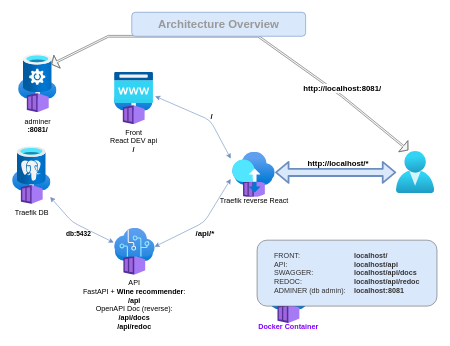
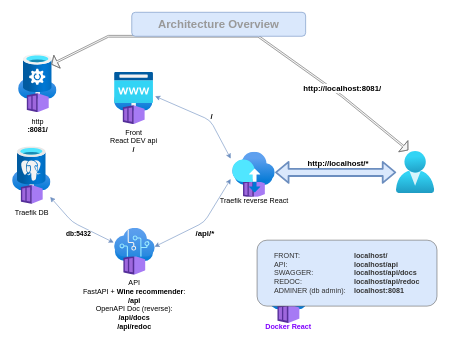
node "adminer :8081/": label "adminer :8081/" -> "http :8081/"
node "Docker Container": label "Docker Container" -> "Docker React"
